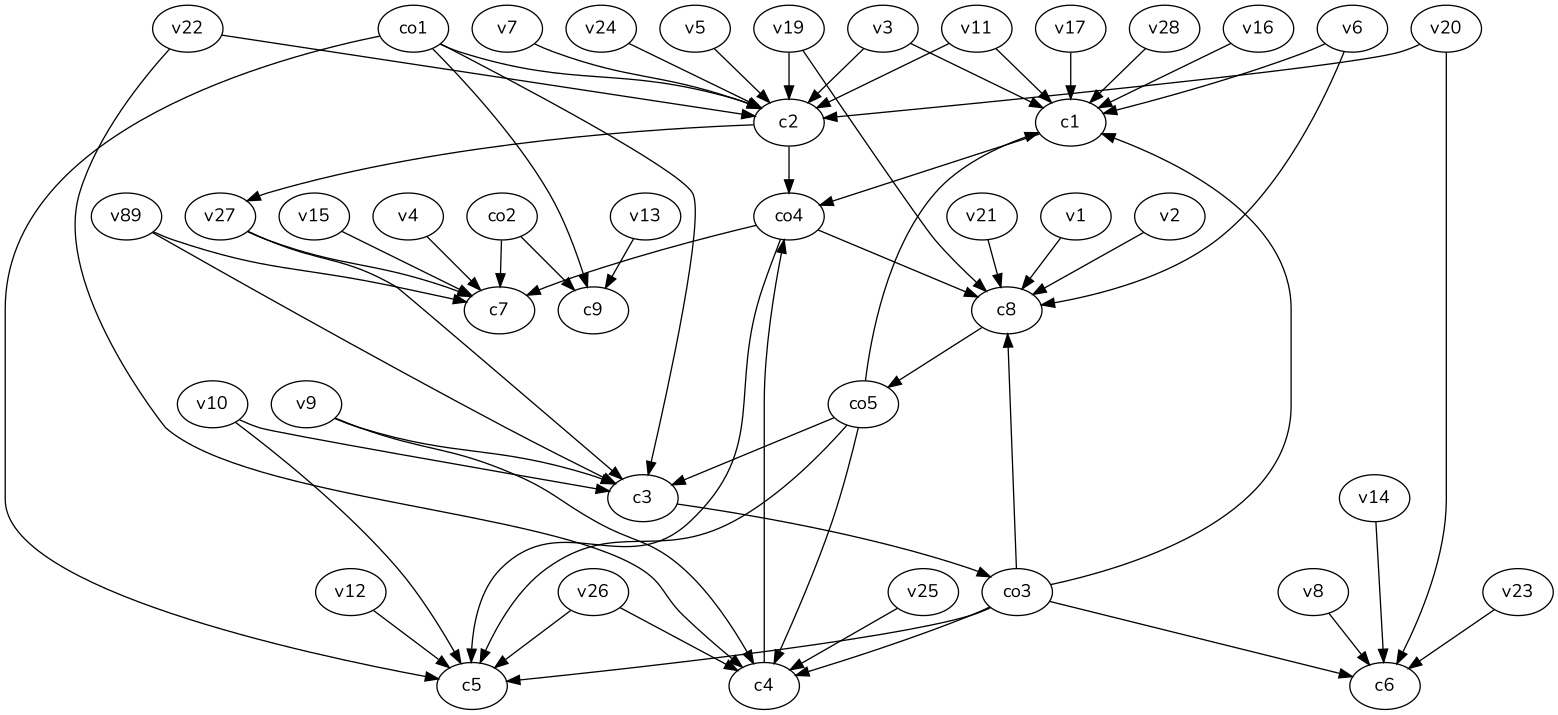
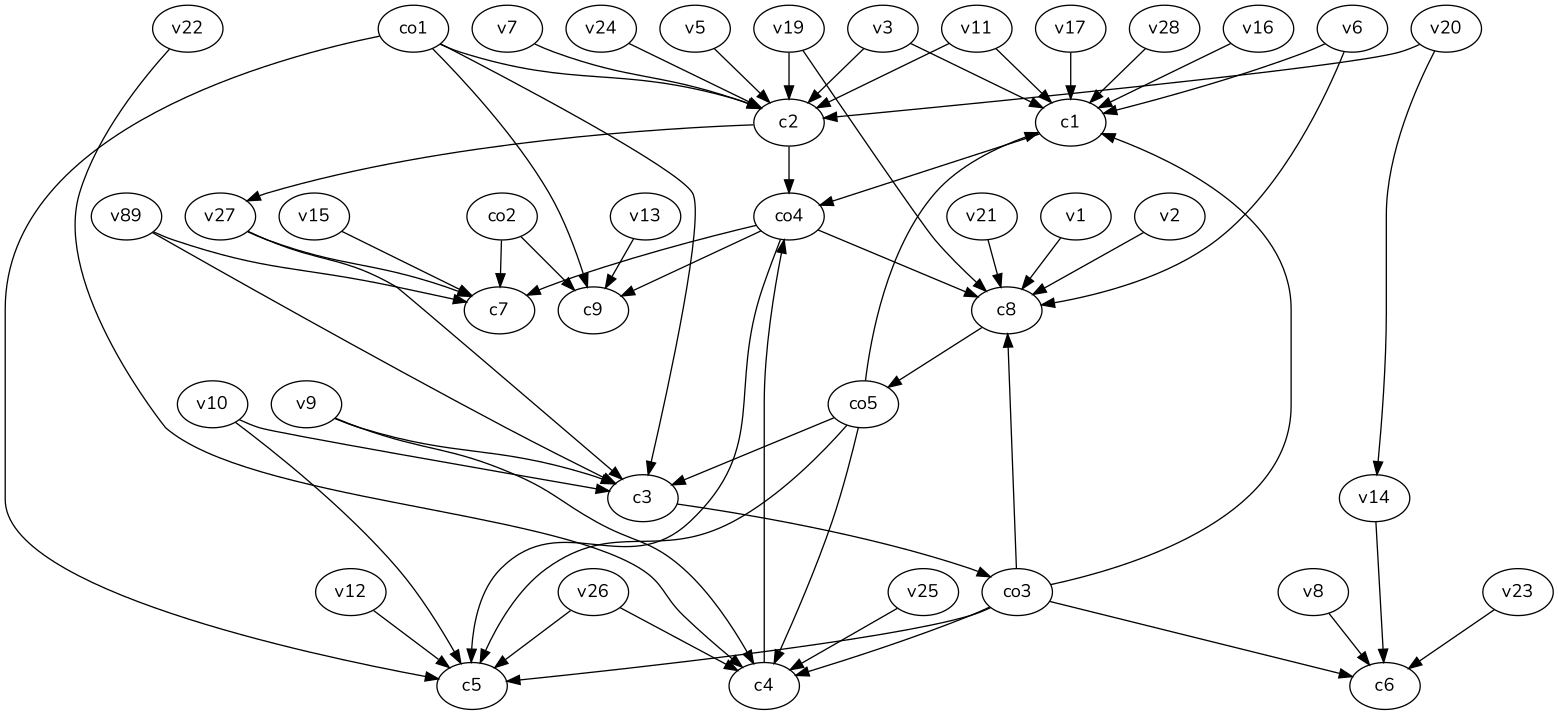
edge "v22" -> "c2": removed
node "v4": removed
edge "co4" -> "c9": added
edge "v20" -> "c6": now "v20" -> "v14"
